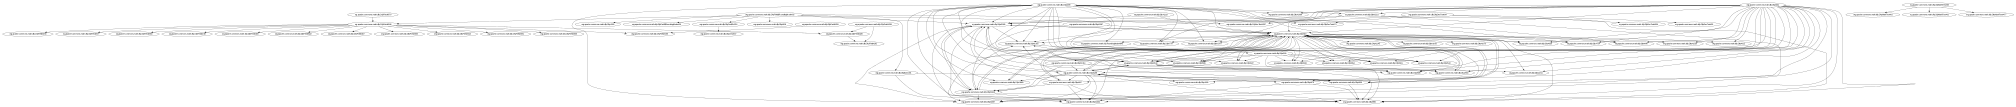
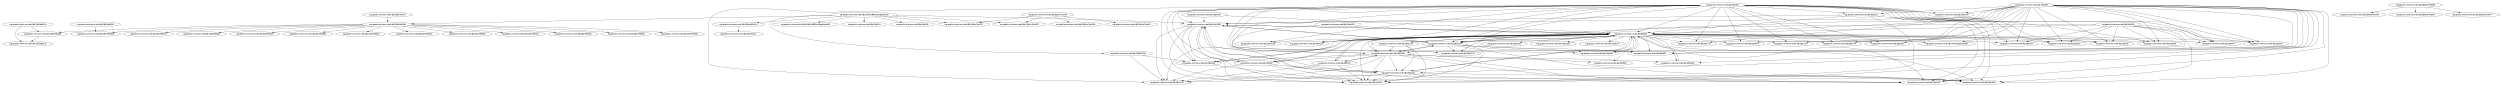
edge "org.apache.commons.math.dfp.Dfp#1955" -> "org.apache.commons.math.dfp.Dfp#539": reversed
